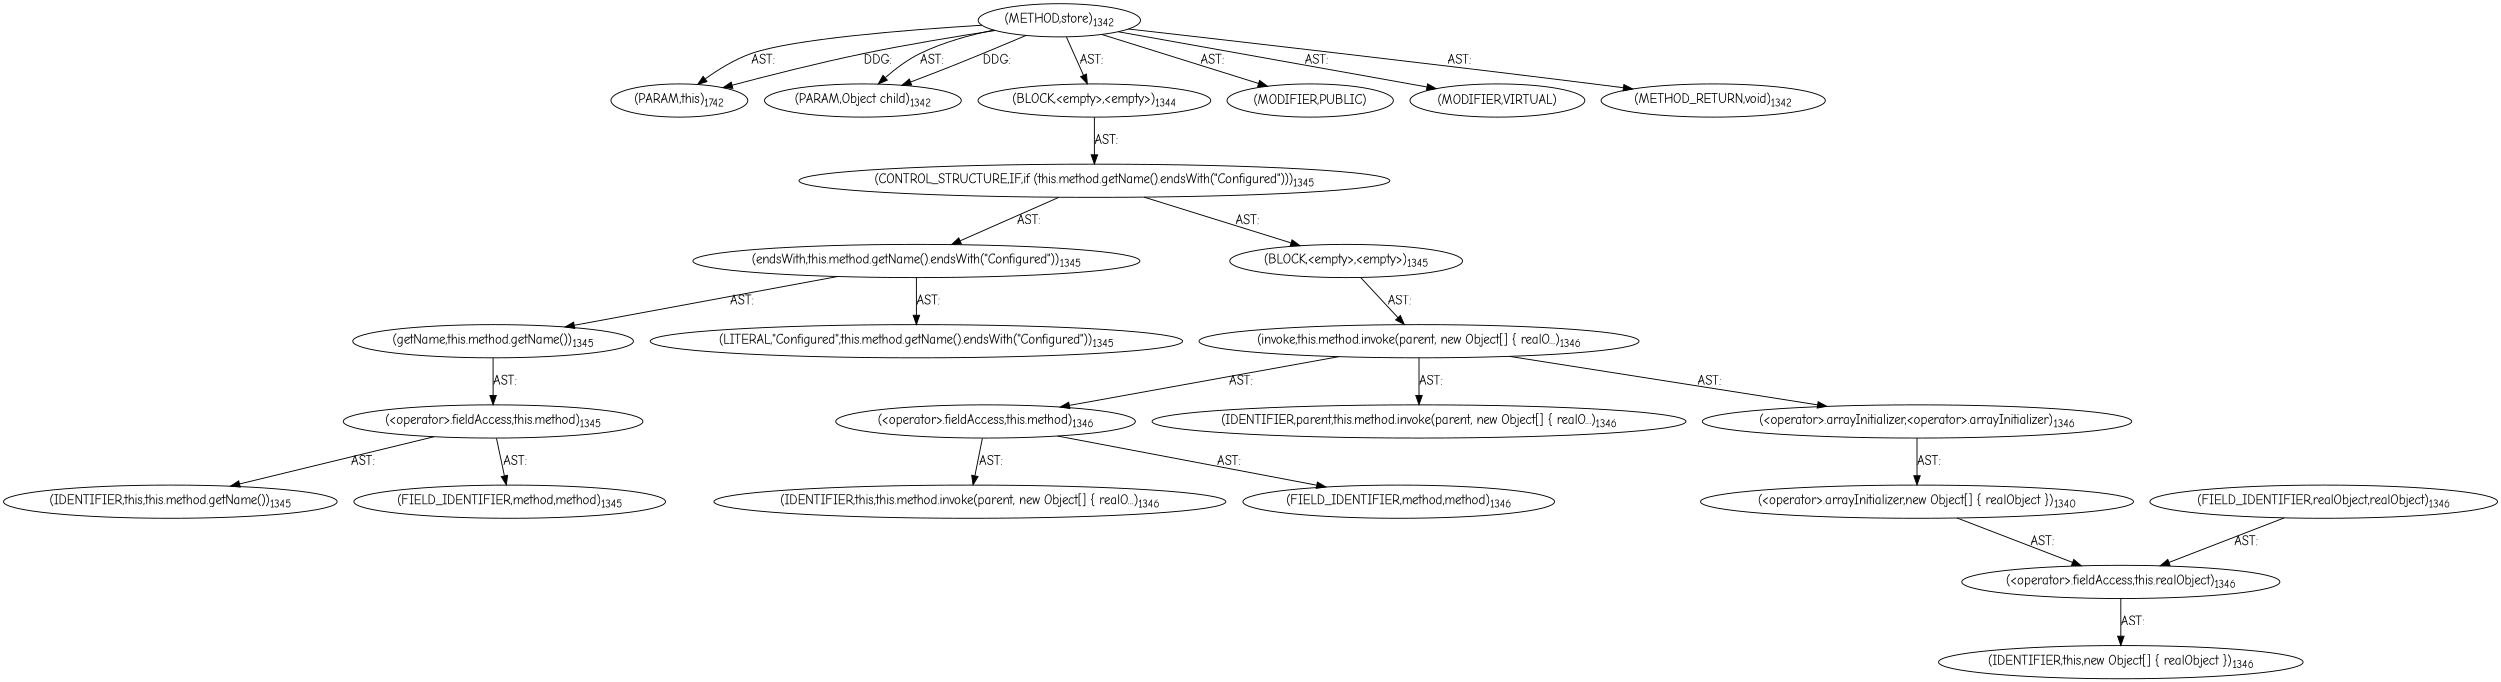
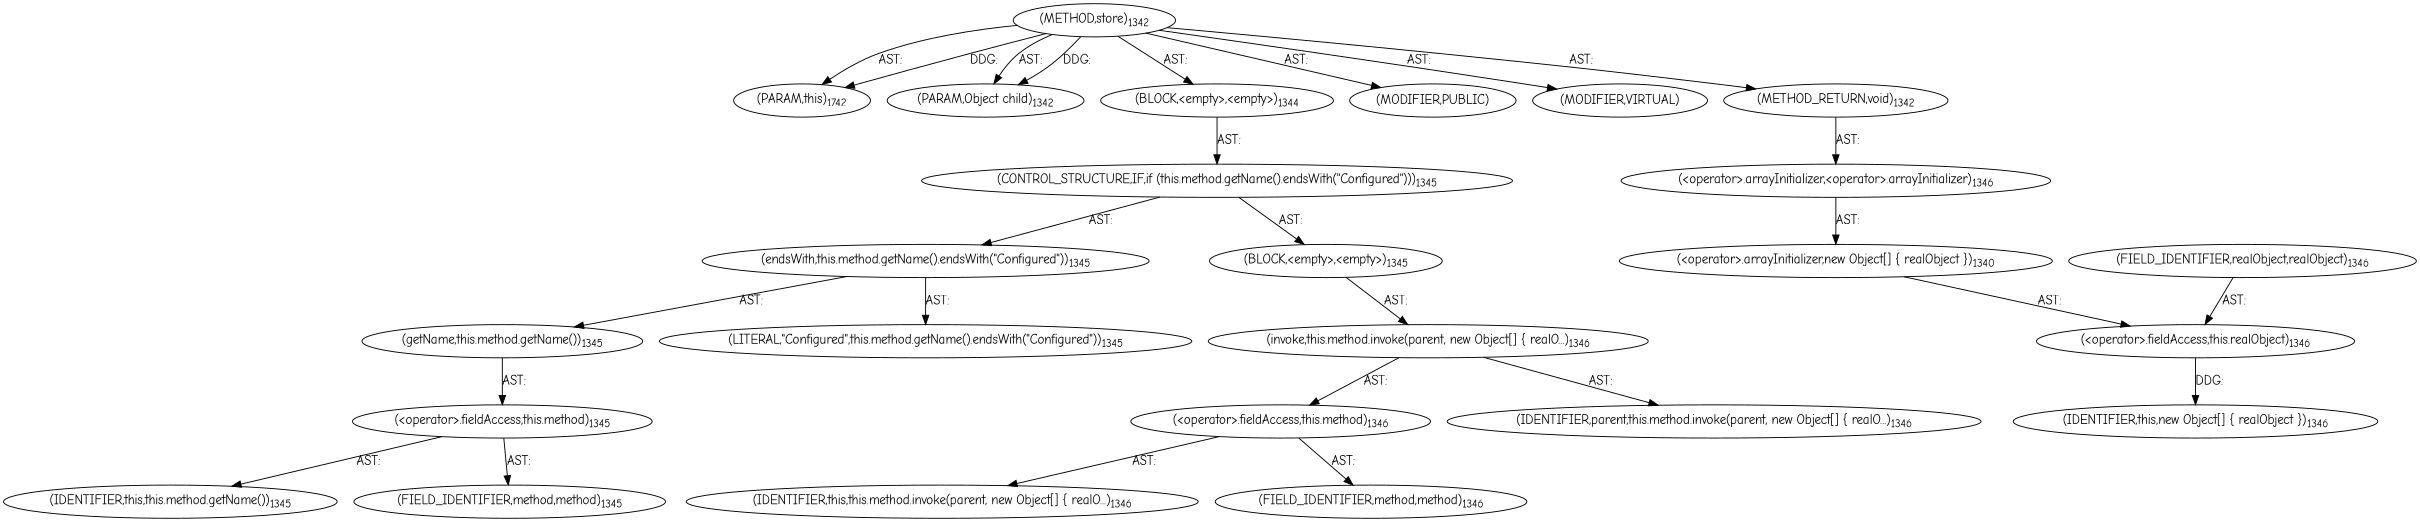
edge "(invoke,this.method.invoke(parent, new Object[] { realO...)" -> "(<operator>.arrayInitializer,<operator>.arrayInitializer)": now "(METHOD_RETURN,void)" -> "(<operator>.arrayInitializer,<operator>.arrayInitializer)"
edge "(<operator>.fieldAccess,this.realObject)" -> "(IDENTIFIER,this,new Object[] { realObject })": label "AST: " -> "DDG: "
